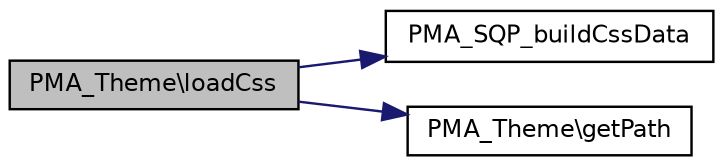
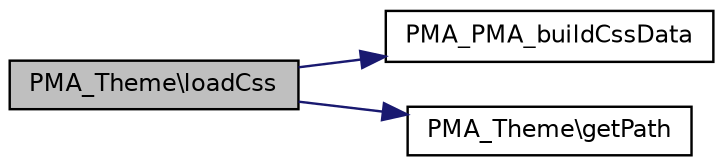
node "PMA_SQP_buildCssData": label "PMA_SQP_buildCssData" -> "PMA_PMA_buildCssData"
